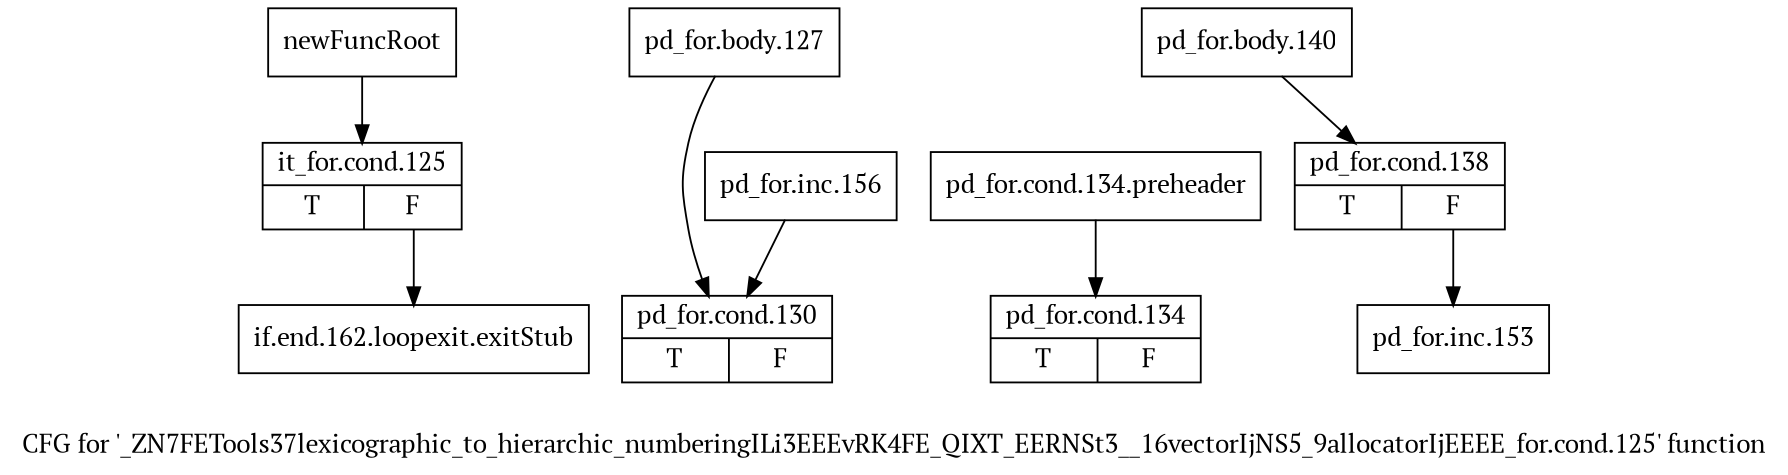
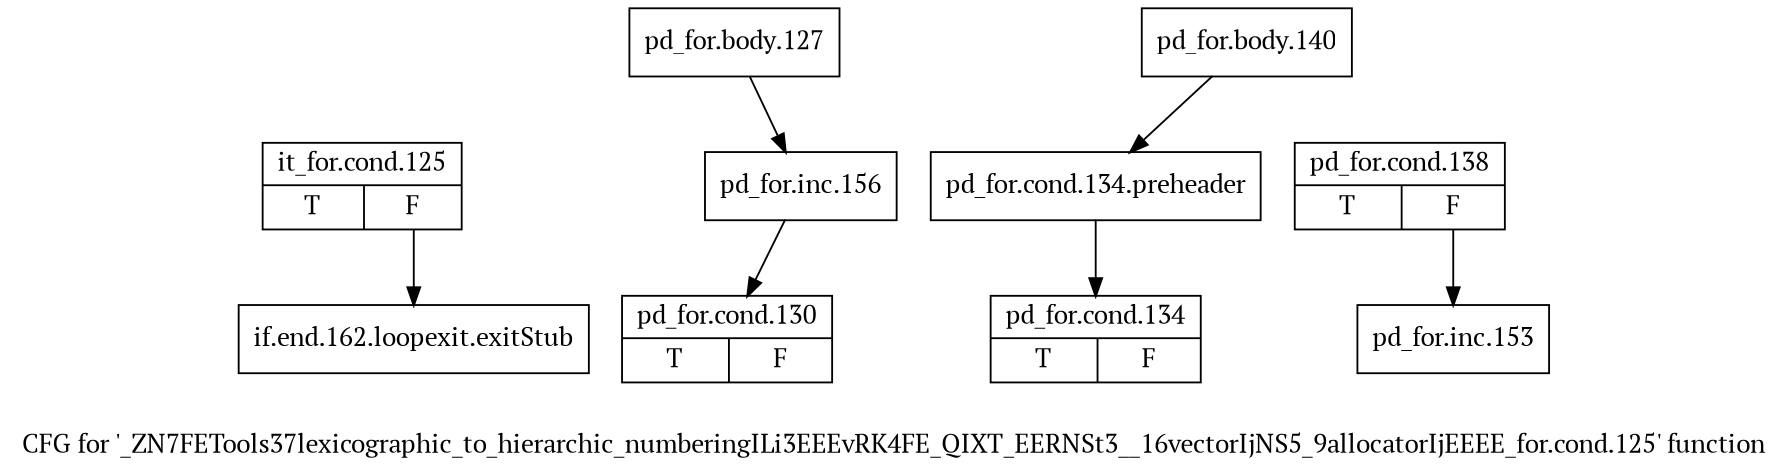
node "newFuncRoot": removed
edge "pd_for.body.140" -> "pd_for.cond.138": now "pd_for.body.140" -> "pd_for.cond.134.preheader"
edge "pd_for.body.127" -> "pd_for.cond.130": now "pd_for.body.127" -> "pd_for.inc.156"
